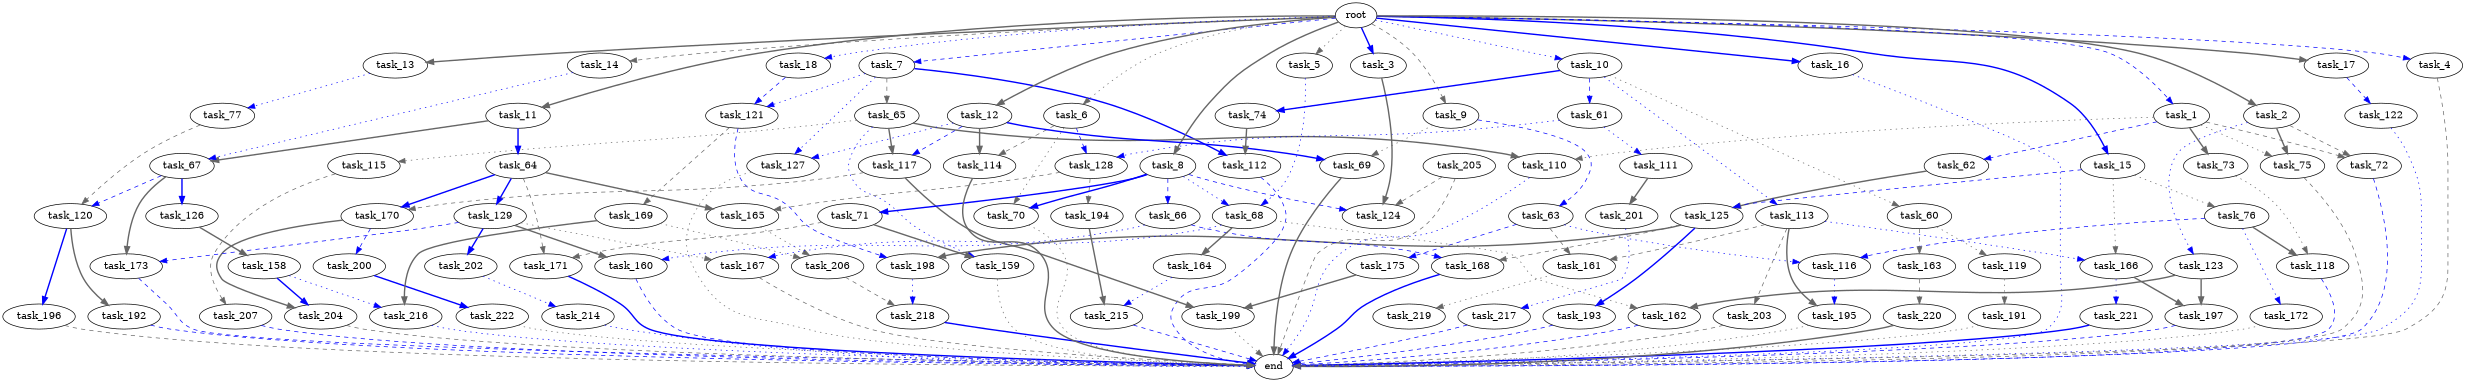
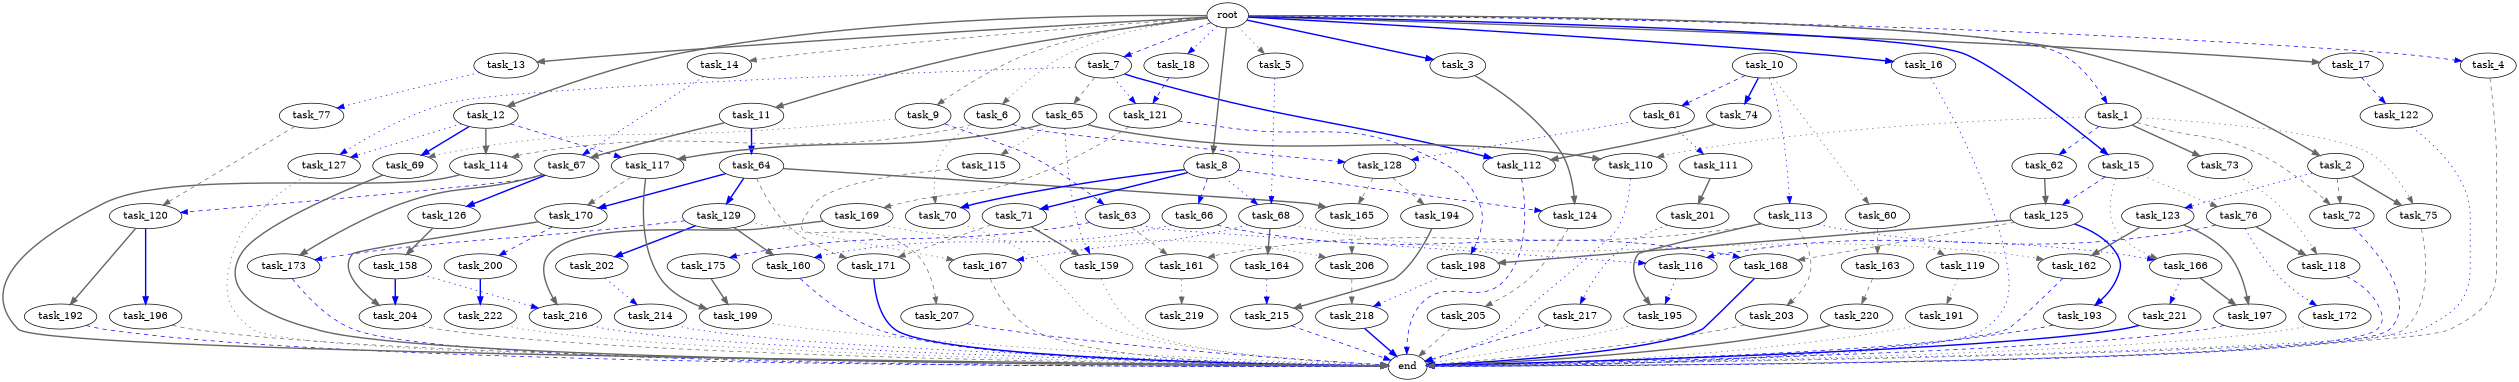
edge "root" -> "task_10": removed
edge "task_205" -> "task_124": reversed
